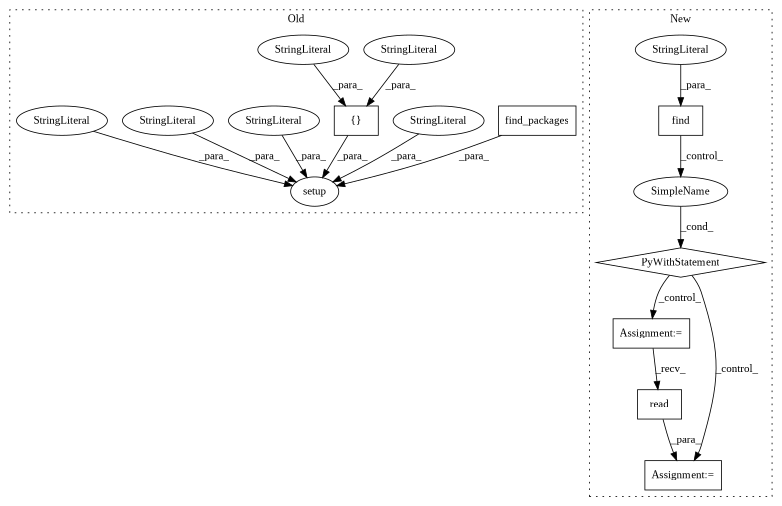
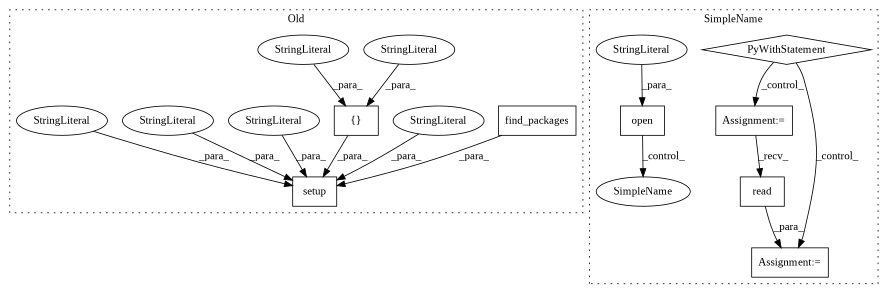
cluster "New": label "New" -> "SimpleName"
node "find": label "find" -> "open"
node "setup": shape ellipse -> box
edge "SimpleName" -> "PyWithStatement": removed, label "_cond_"
